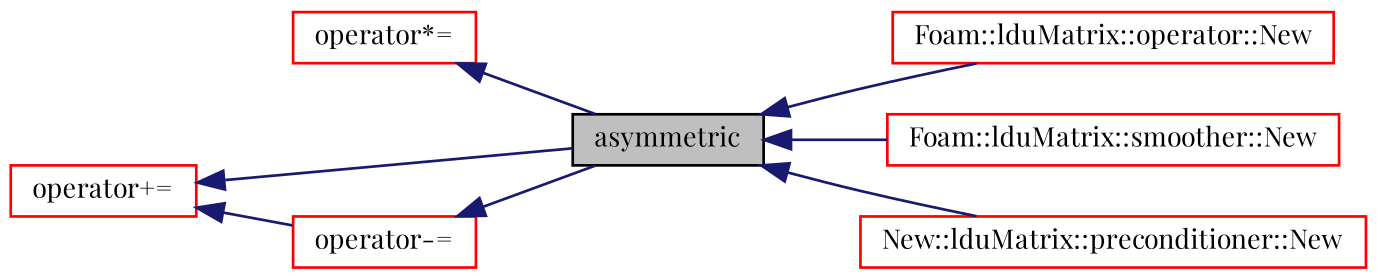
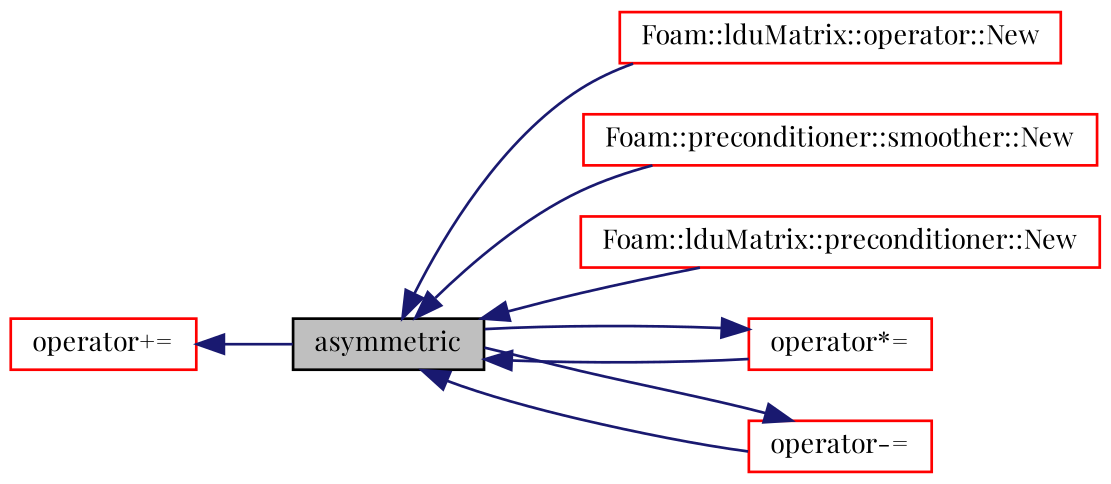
node "Foam::lduMatrix::smoother::New": label "Foam::lduMatrix::smoother::New" -> "Foam::preconditioner::smoother::New"
edge "operator-=" -> "operator+=": now "operator-=" -> "asymmetric"
node "New::lduMatrix::preconditioner::New": label "New::lduMatrix::preconditioner::New" -> "Foam::lduMatrix::preconditioner::New"
edge "operator*=" -> "asymmetric": added
